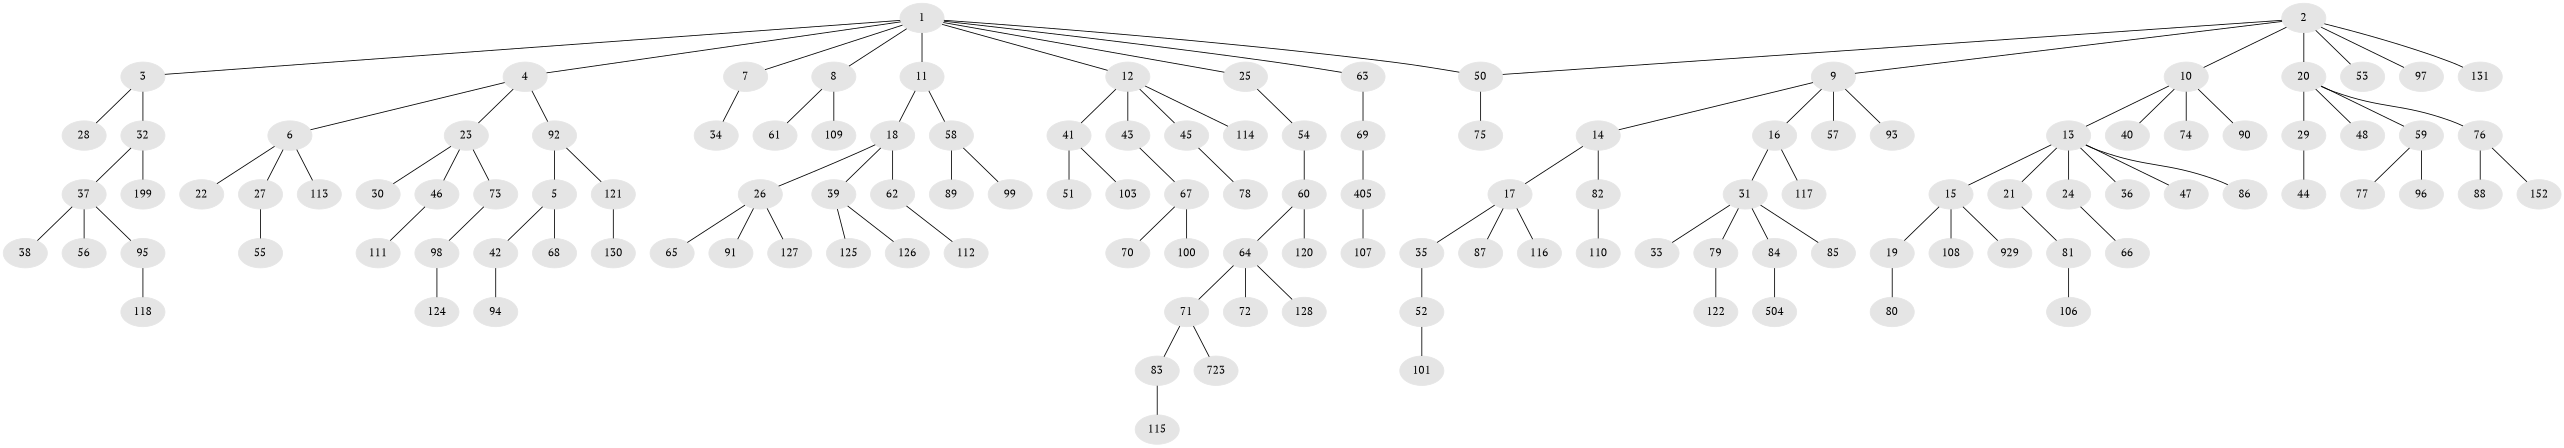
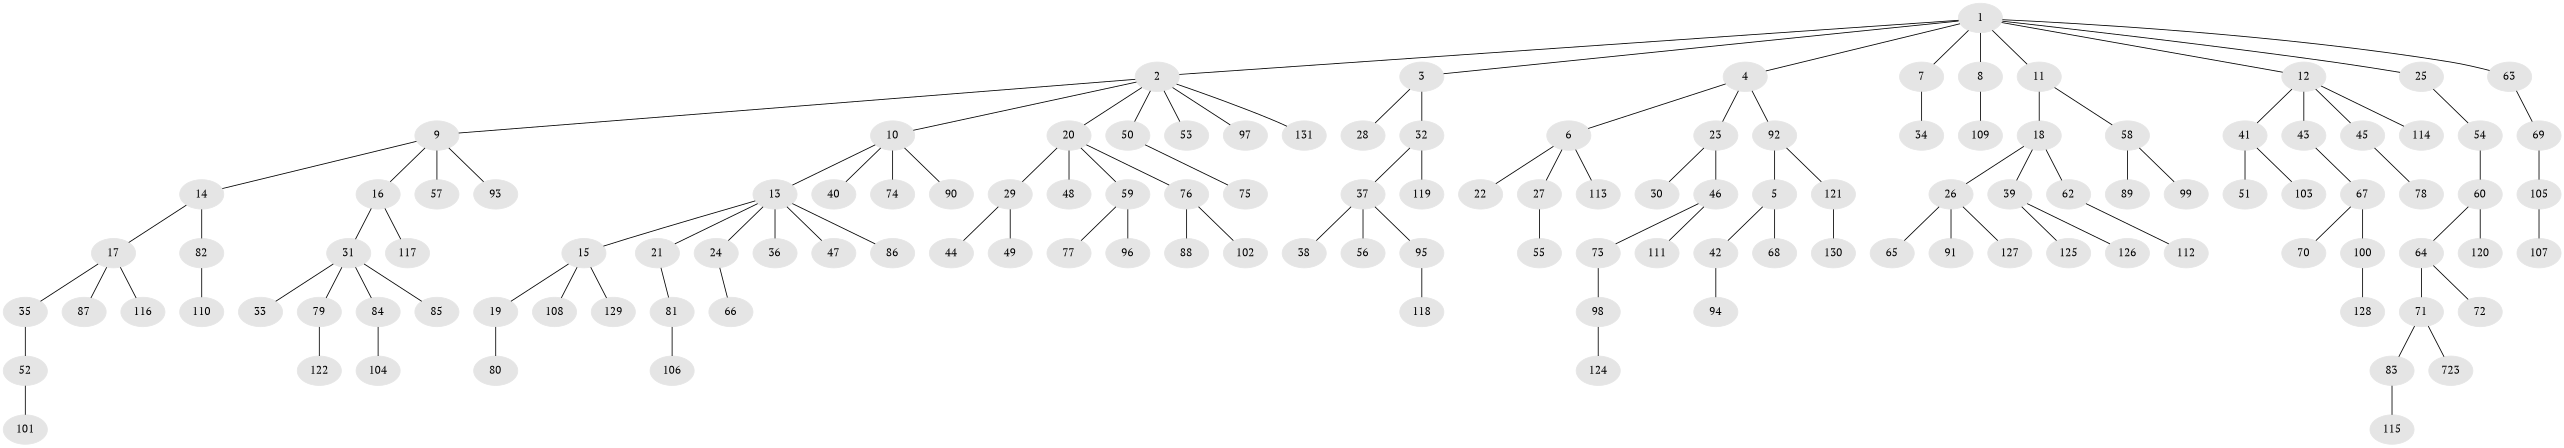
edge "1" -- "50": now "1" -- "2"
node "61": removed
edge "23" -- "73": now "46" -- "73"
node "199": label "199" -> "119"
node "405": label "405" -> "105"
node "152": label "152" -> "102"
node "49": added
node "929": label "929" -> "129"
edge "64" -- "128": now "100" -- "128"
node "504": label "504" -> "104"
